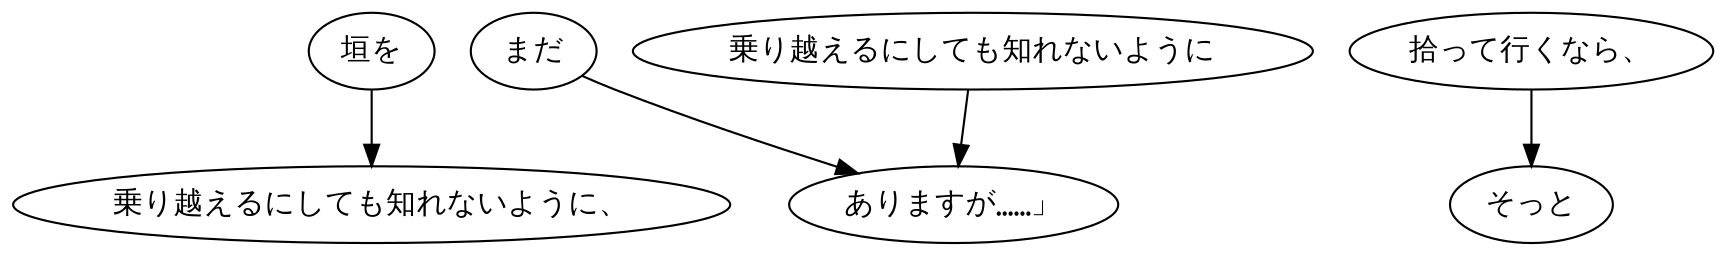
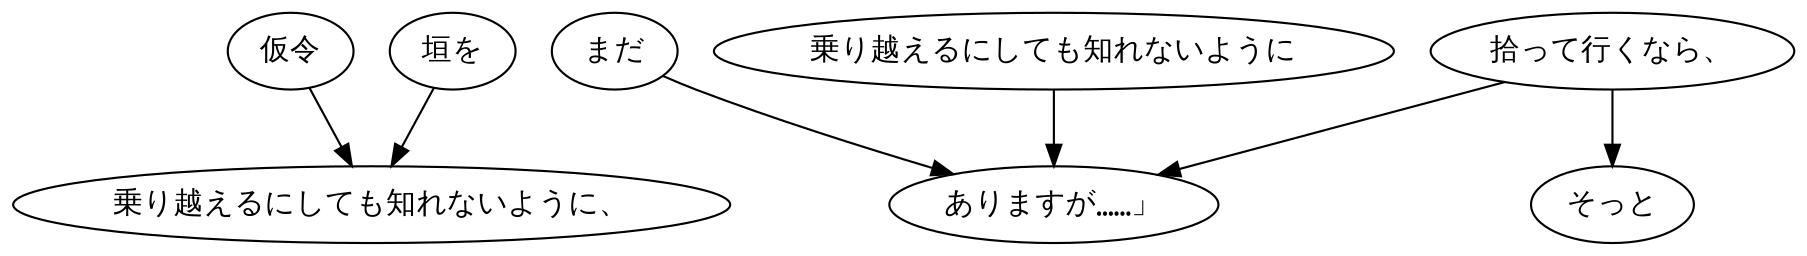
node "仮令": added
edge "拾って行くなら、" -> "ありますが……」": added
